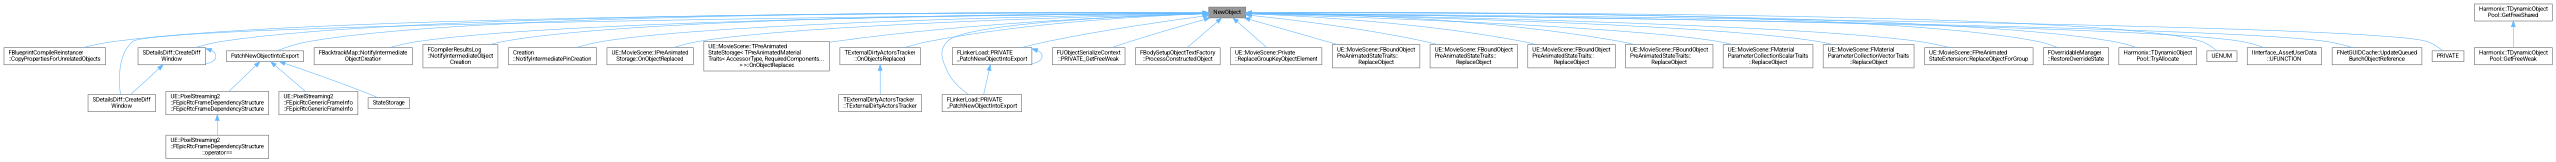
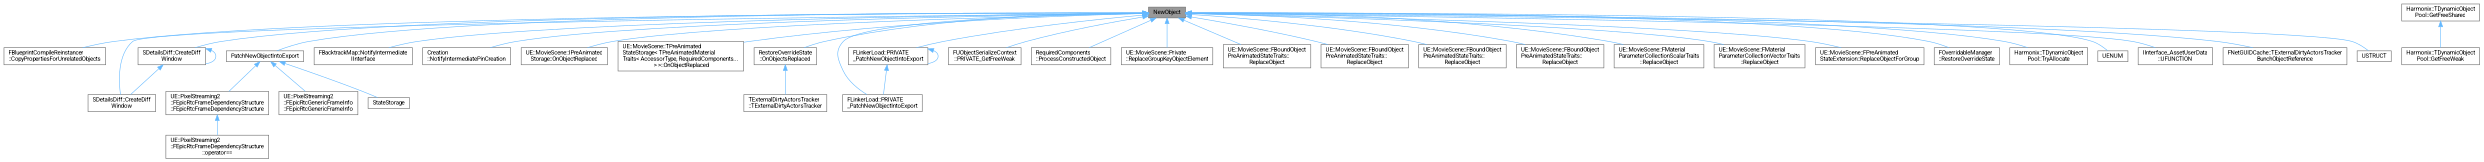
node "FBacktrackMap::NotifyIntermediate ObjectCreation": label "FBacktrackMap::NotifyIntermediate ObjectCreation" -> "FBacktrackMap::NotifyIntermediate IInterface"
node "FCompilerResultsLog ::NotifyIntermediateObject Creation": removed
node "TExternalDirtyActorsTracker ::OnObjectsReplaced": label "TExternalDirtyActorsTracker ::OnObjectsReplaced" -> "RestoreOverrideState ::OnObjectsReplaced"
node "FBodySetupObjectTextFactory ::ProcessConstructedObject": label "FBodySetupObjectTextFactory ::ProcessConstructedObject" -> "RequiredComponents ::ProcessConstructedObject"
node "FNetGUIDCache::UpdateQueued BunchObjectReference": label "FNetGUIDCache::UpdateQueued BunchObjectReference" -> "FNetGUIDCache::TExternalDirtyActorsTracker BunchObjectReference"
node "PRIVATE": label "PRIVATE" -> "USTRUCT"
